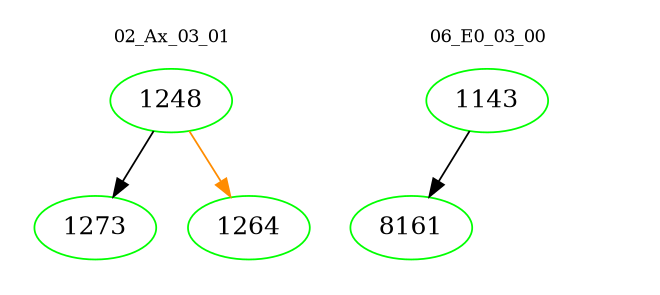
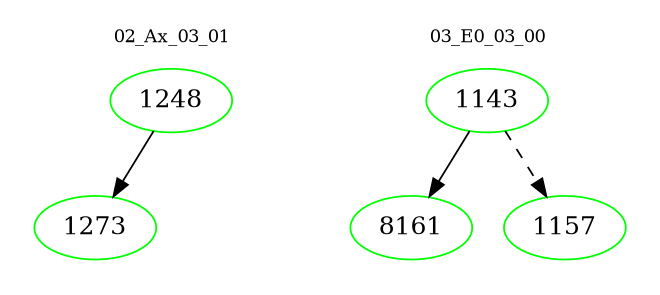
cluster "06_E0_03_00": label "06_E0_03_00" -> "03_E0_03_00"
node "1264": removed
node "1157": added
